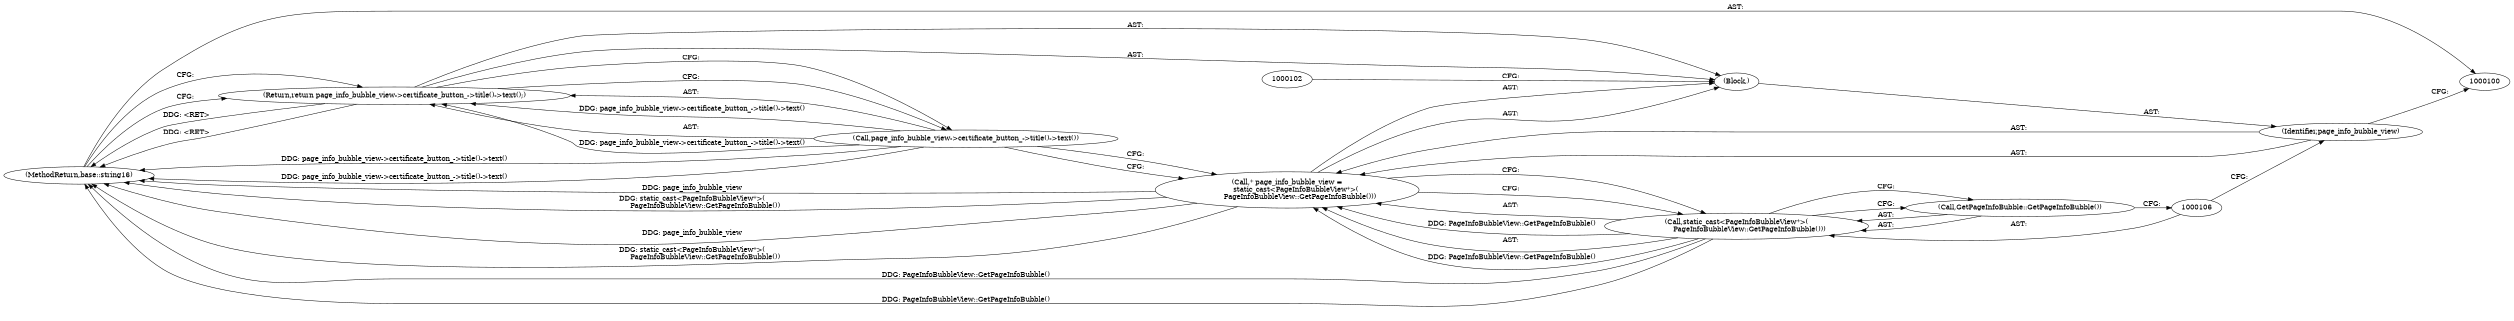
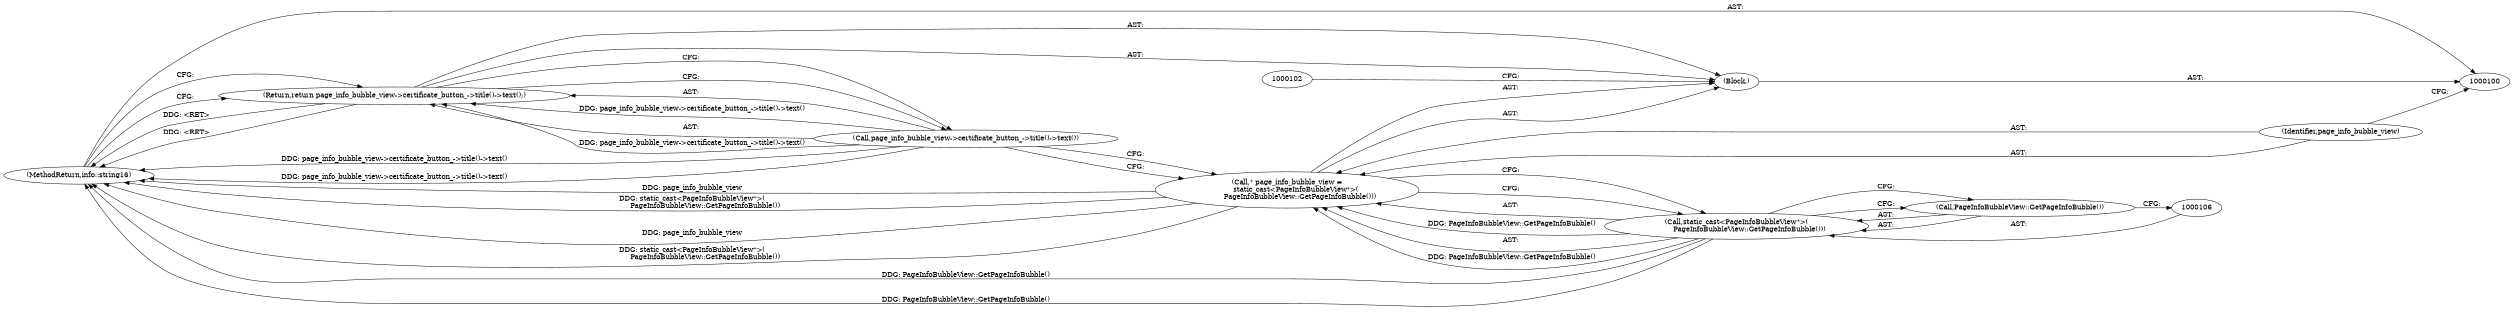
edge "(Block,)" -> "(Identifier,page_info_bubble_view)": now "(Block,)" -> "1000100"
edge "1000106" -> "(Identifier,page_info_bubble_view)": removed, label "CFG:"
node "(MethodReturn,base::string16)": label "(MethodReturn,base::string16)" -> "(MethodReturn,info::string16)"
node "(Call,GetPageInfoBubble::GetPageInfoBubble())": label "(Call,GetPageInfoBubble::GetPageInfoBubble())" -> "(Call,PageInfoBubbleView::GetPageInfoBubble())"
